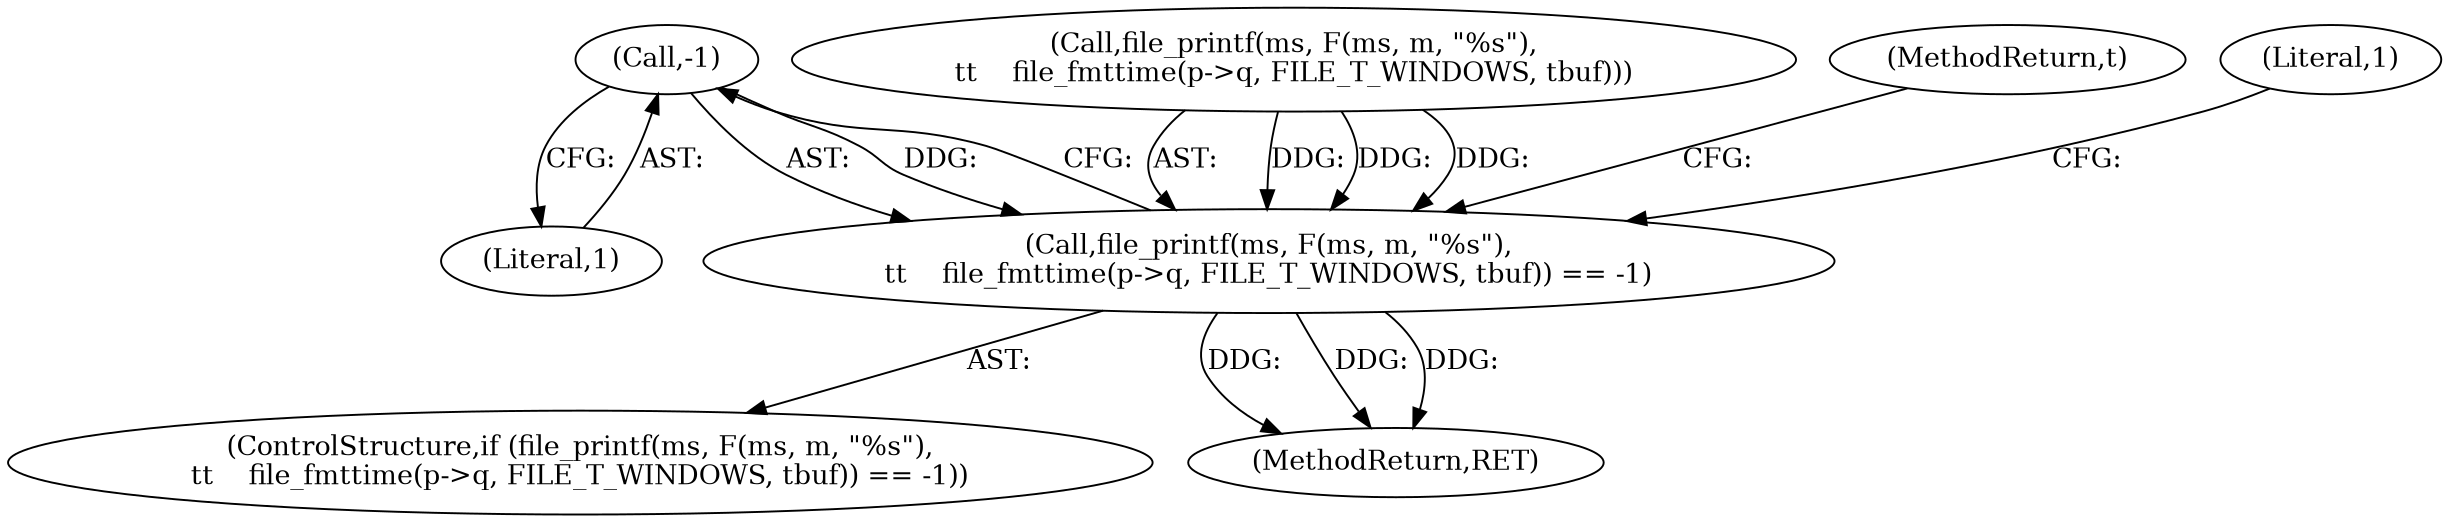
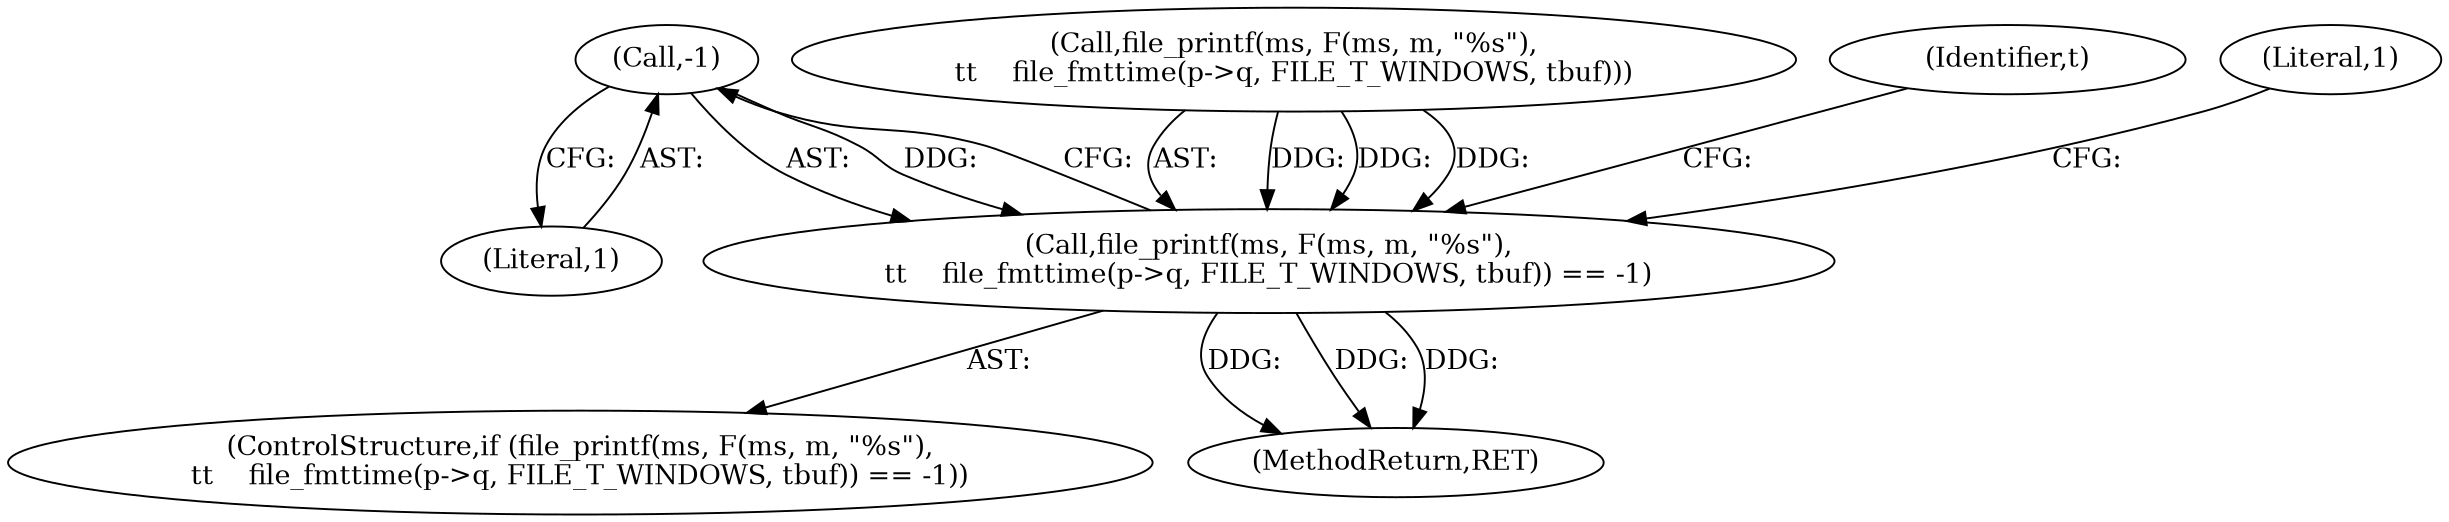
node "(MethodReturn,t)": label "(MethodReturn,t)" -> "(Identifier,t)"
